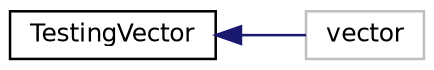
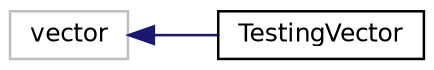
edge "vector" -> "TestingVector": reversed
